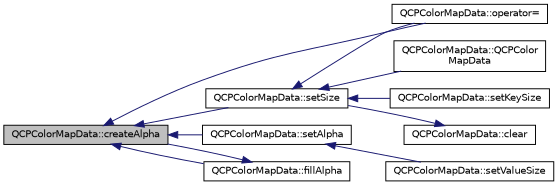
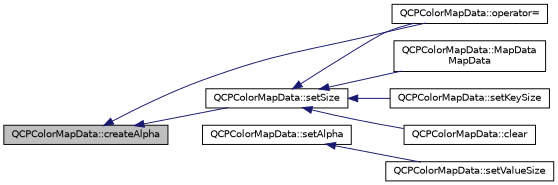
node "QCPColorMapData::QCPColor MapData": label "QCPColorMapData::QCPColor MapData" -> "QCPColorMapData::MapData MapData"
edge "QCPColorMapData::setSize" -> "QCPColorMapData::clear": reversed
edge "QCPColorMapData::setAlpha" -> "QCPColorMapData::createAlpha": removed
node "QCPColorMapData::fillAlpha": removed
